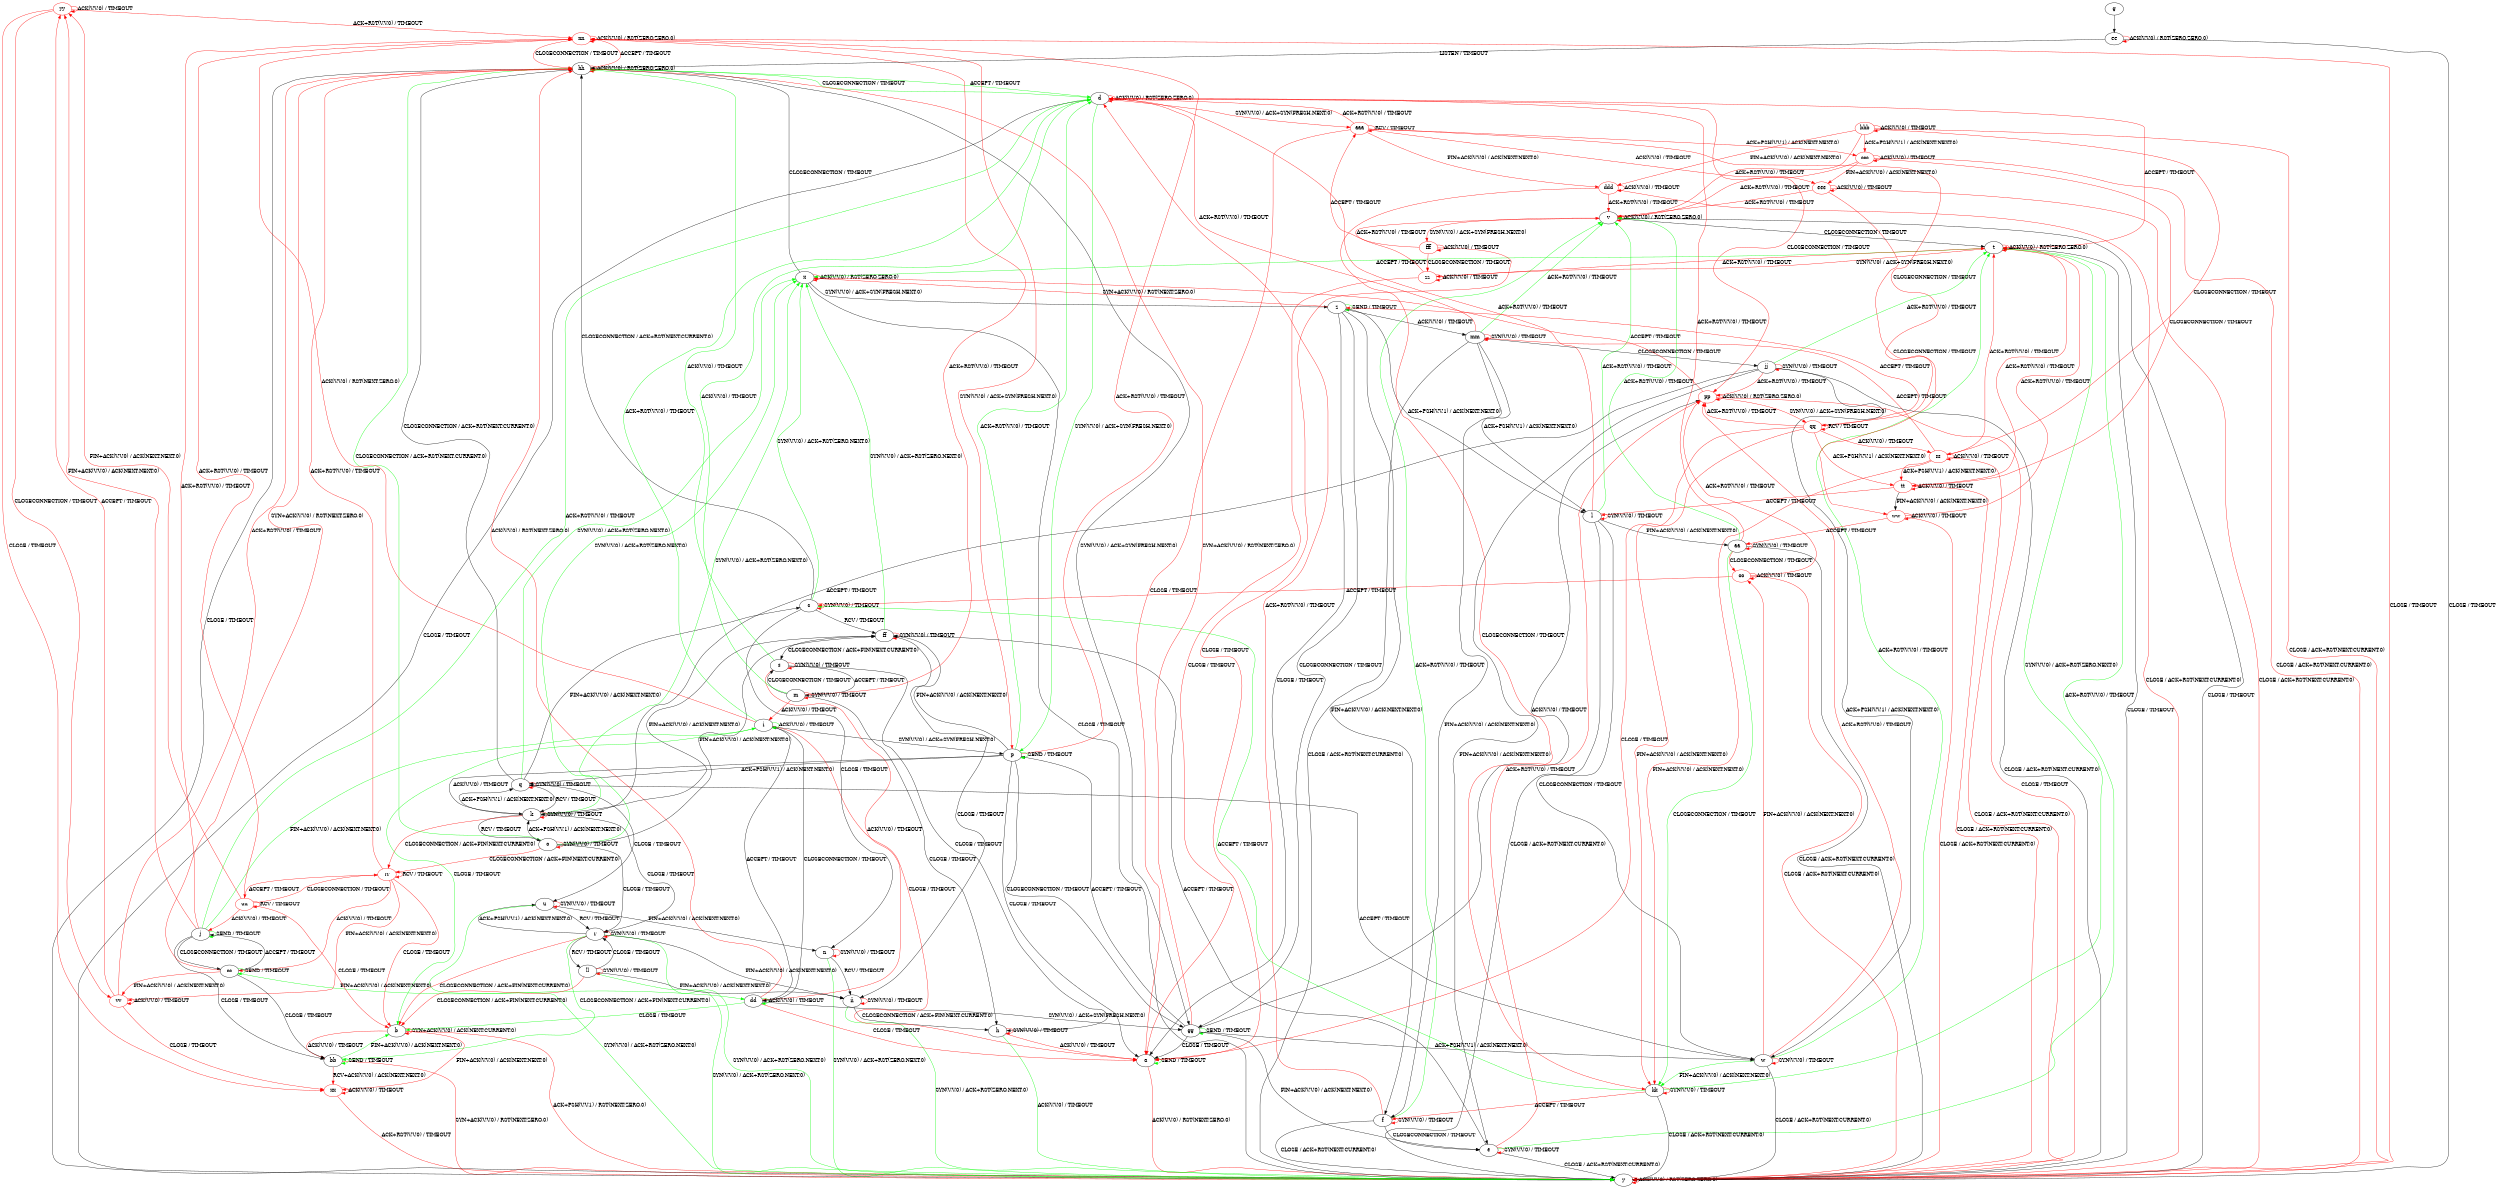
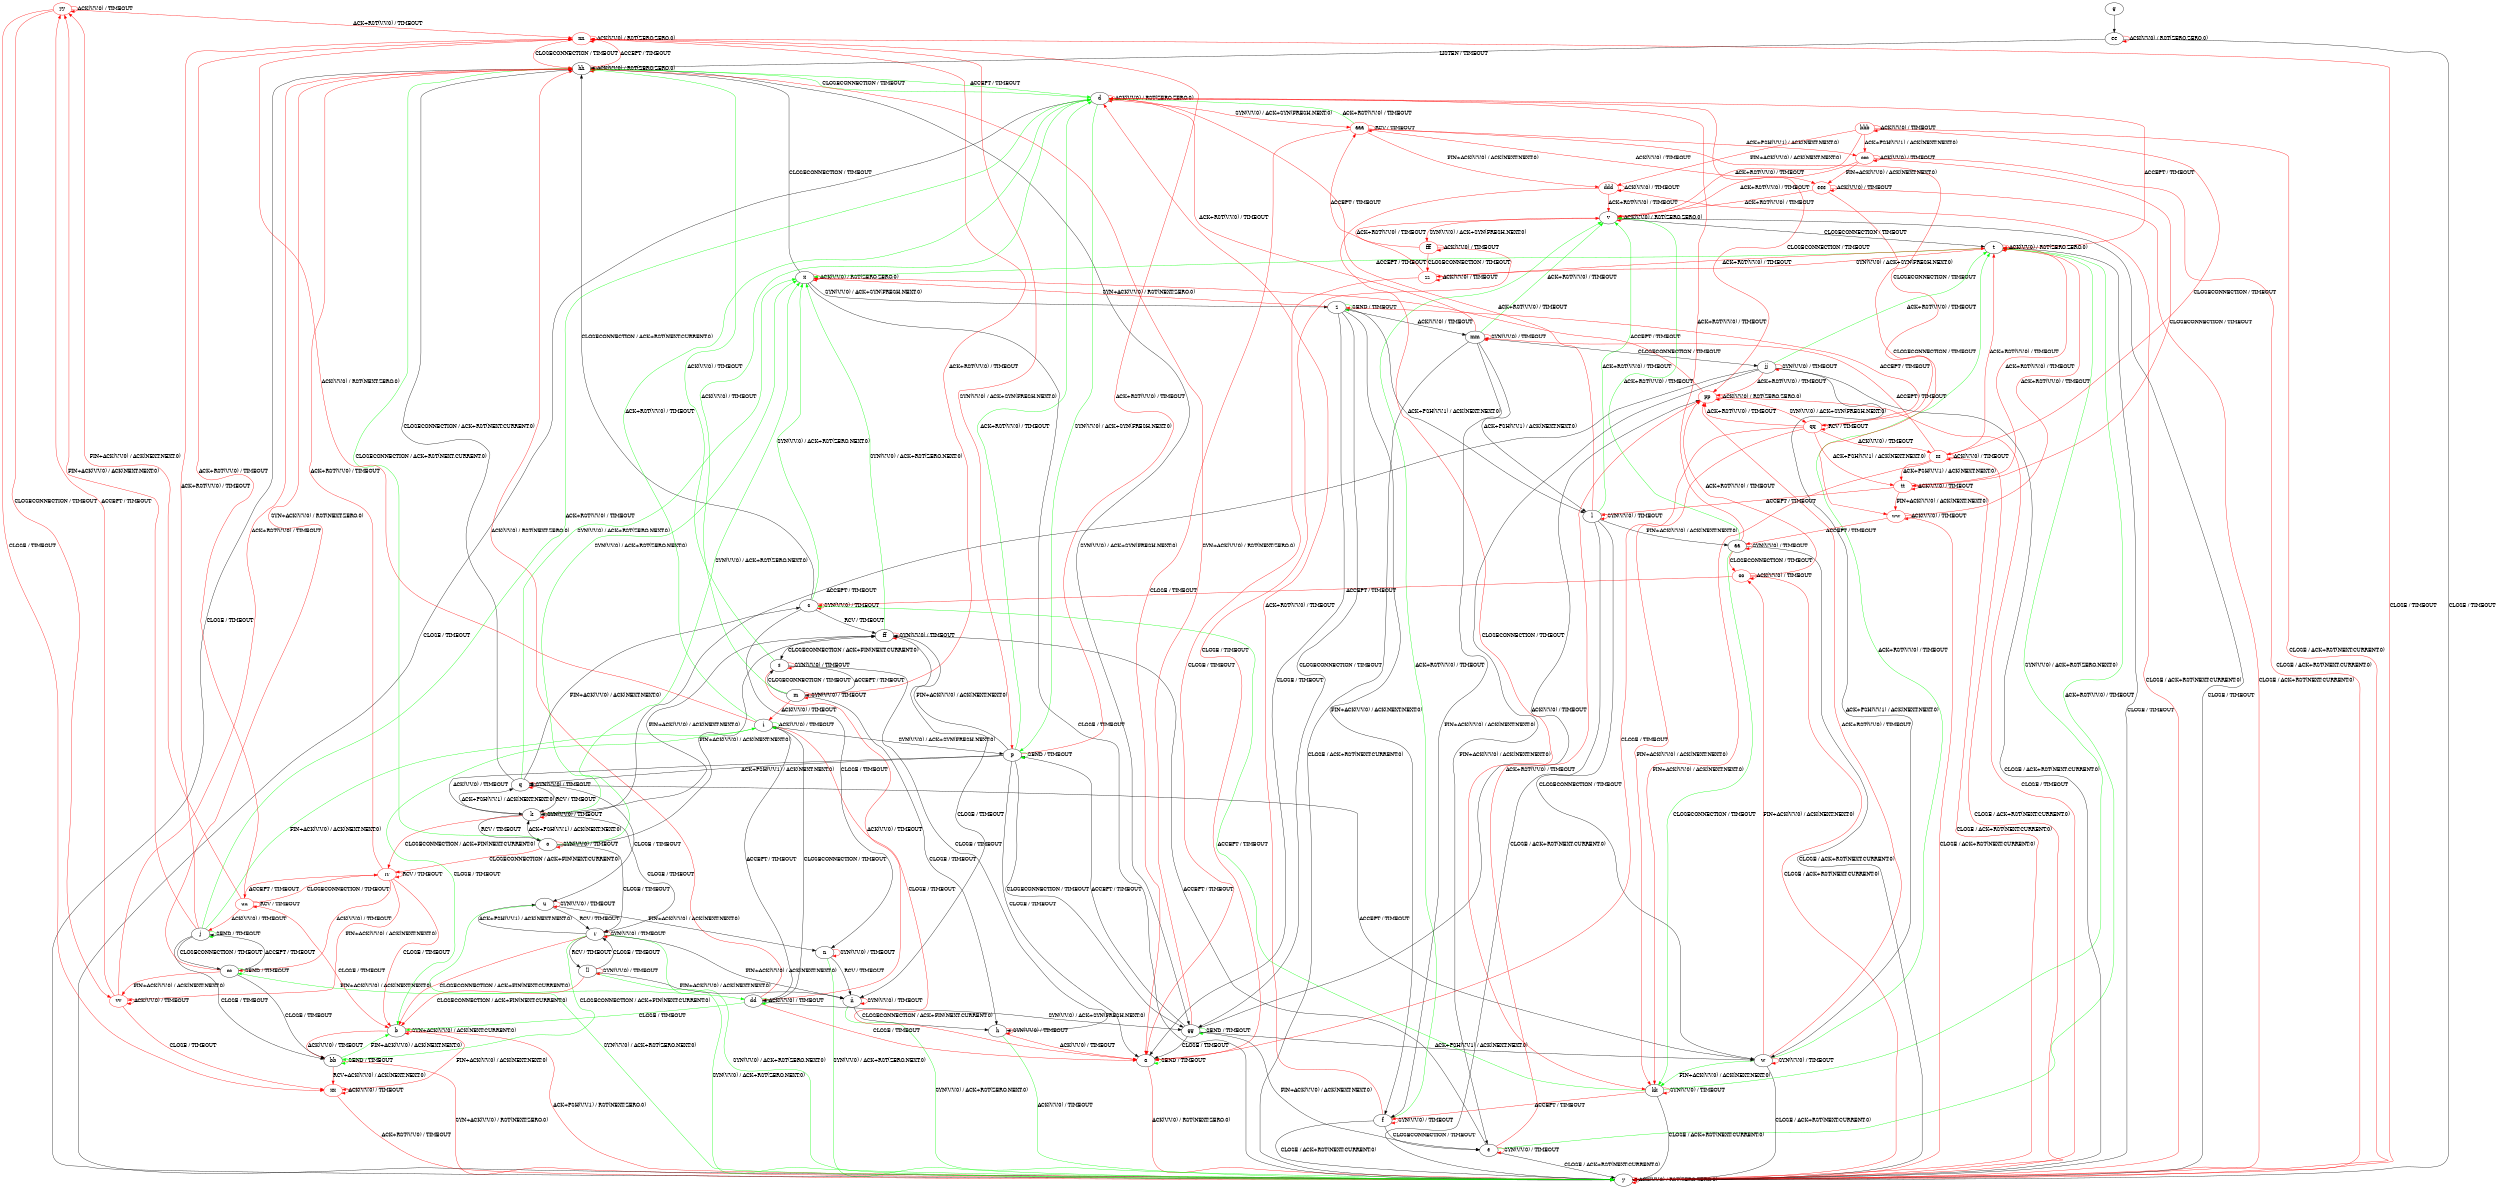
edge "aaa" -> "d": color red -> green
edge "tt" -> "ww": color black -> red
